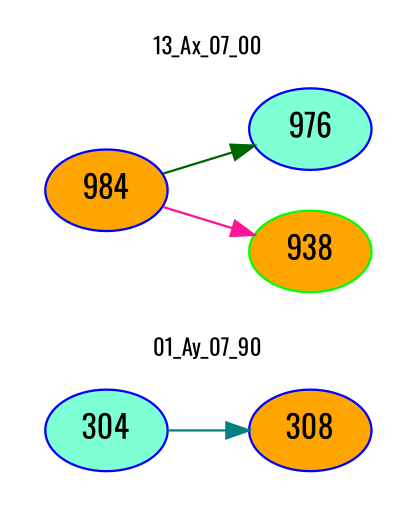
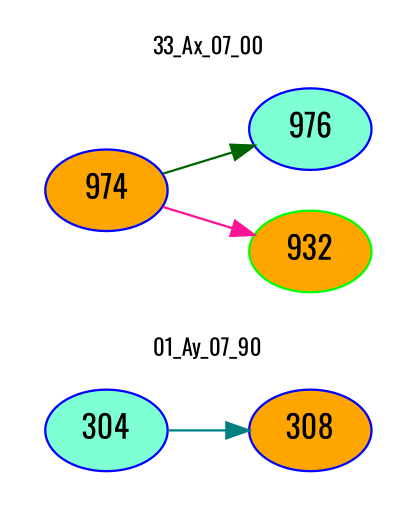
cluster "13_Ax_07_00": label "13_Ax_07_00" -> "33_Ax_07_00"
node "984": label "984" -> "974"
node "938": label "938" -> "932"
